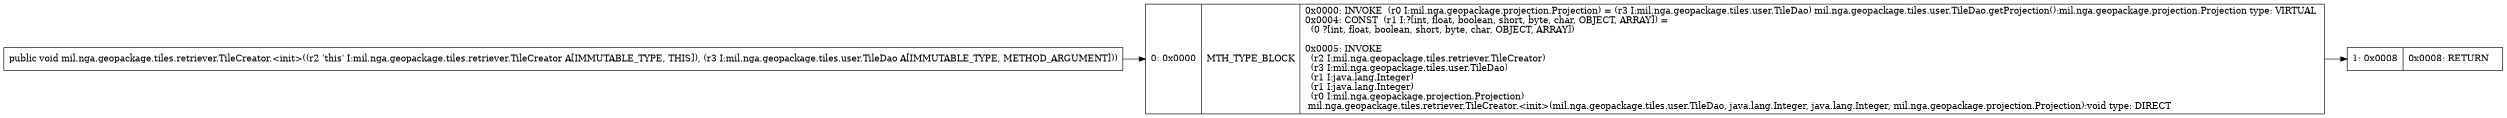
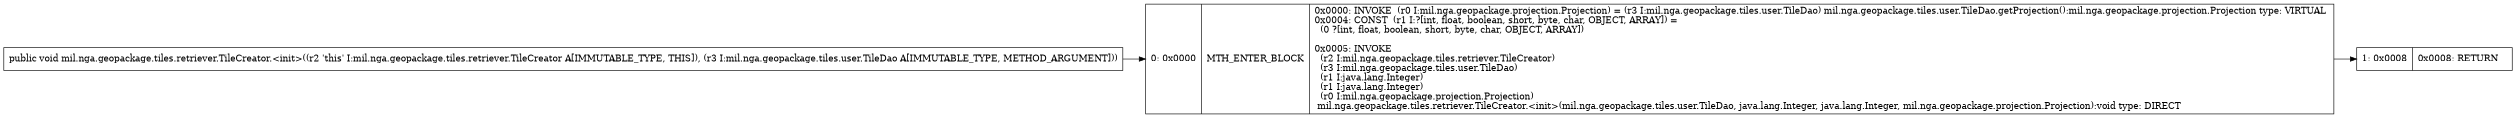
node "0: 0x0000": text "MTH_TYPE_BLOCK" -> "MTH_ENTER_BLOCK"
